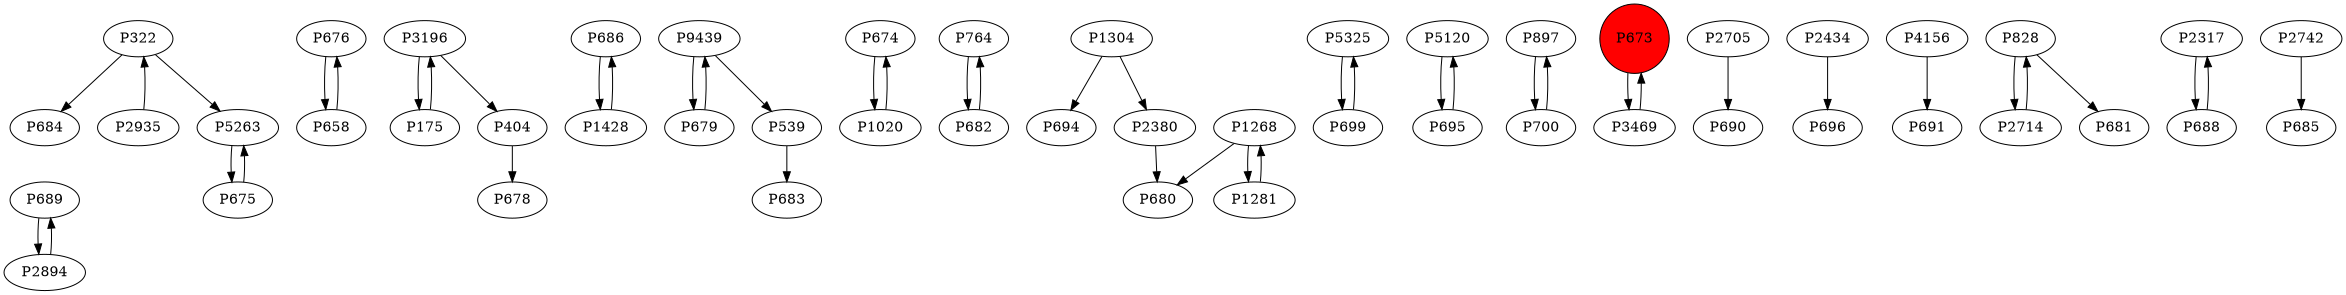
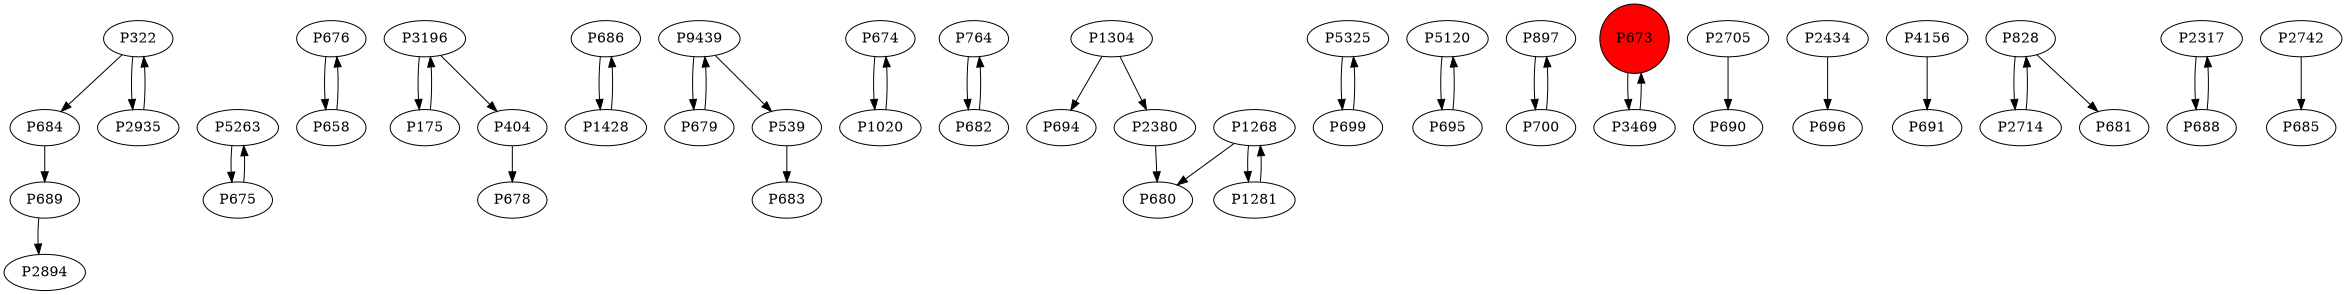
edge "P322" -> "P5263": now "P322" -> "P2935"
edge "P2894" -> "P689": now "P684" -> "P689"
